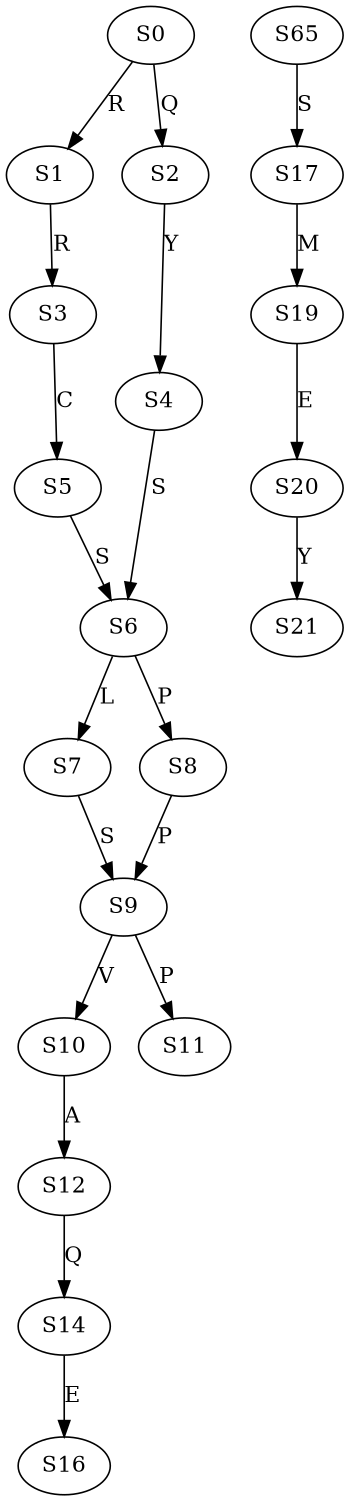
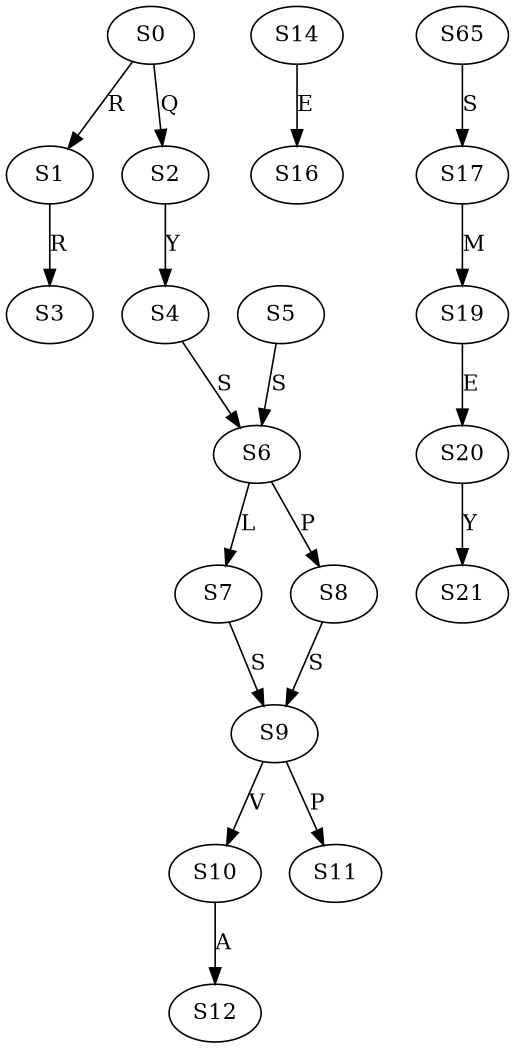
edge "S3" -> "S5": removed, label "C"
edge "S8" -> "S9": label "P" -> "S"
edge "S12" -> "S14": removed, label "Q"
